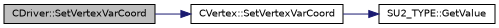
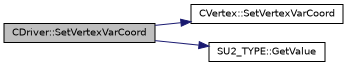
edge "CVertex::SetVertexVarCoord" -> "SU2_TYPE::GetValue": now "CDriver::SetVertexVarCoord" -> "SU2_TYPE::GetValue"
